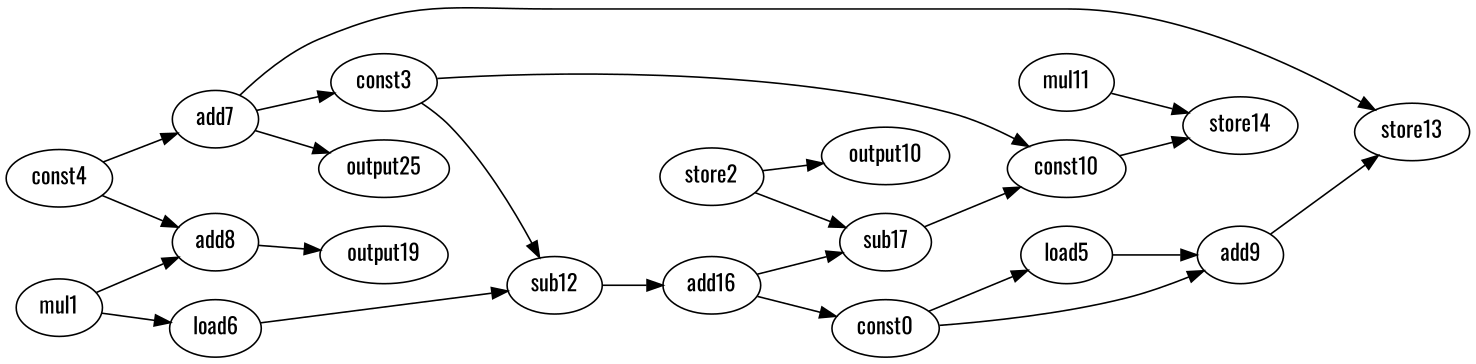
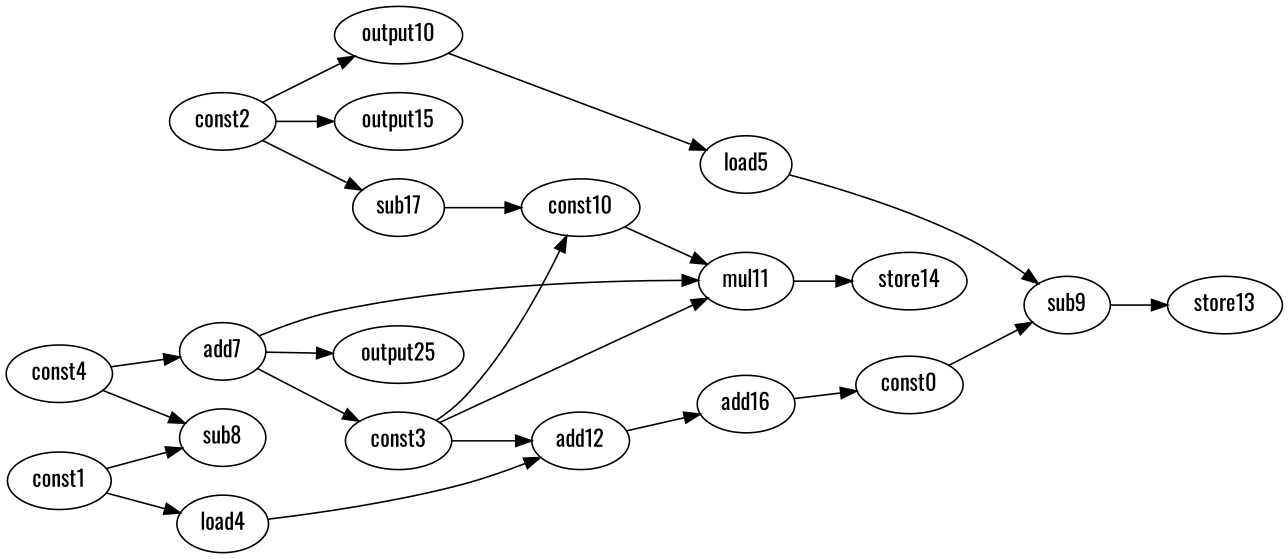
edge "add7" -> "store13": now "add7" -> "mul11"
node "output15": added
edge "const10" -> "store14": now "const10" -> "mul11"
node "store2": label "store2" -> "const2"
node "add8": label "add8" -> "sub8"
node "output19": removed
node "add9": label "add9" -> "sub9"
edge "add16" -> "sub17": removed
node "sub12": label "sub12" -> "add12"
edge "const0" -> "load5": now "output10" -> "load5"
node "mul1": label "mul1" -> "const1"
node "load6": label "load6" -> "load4"
edge "const3" -> "mul11": added
